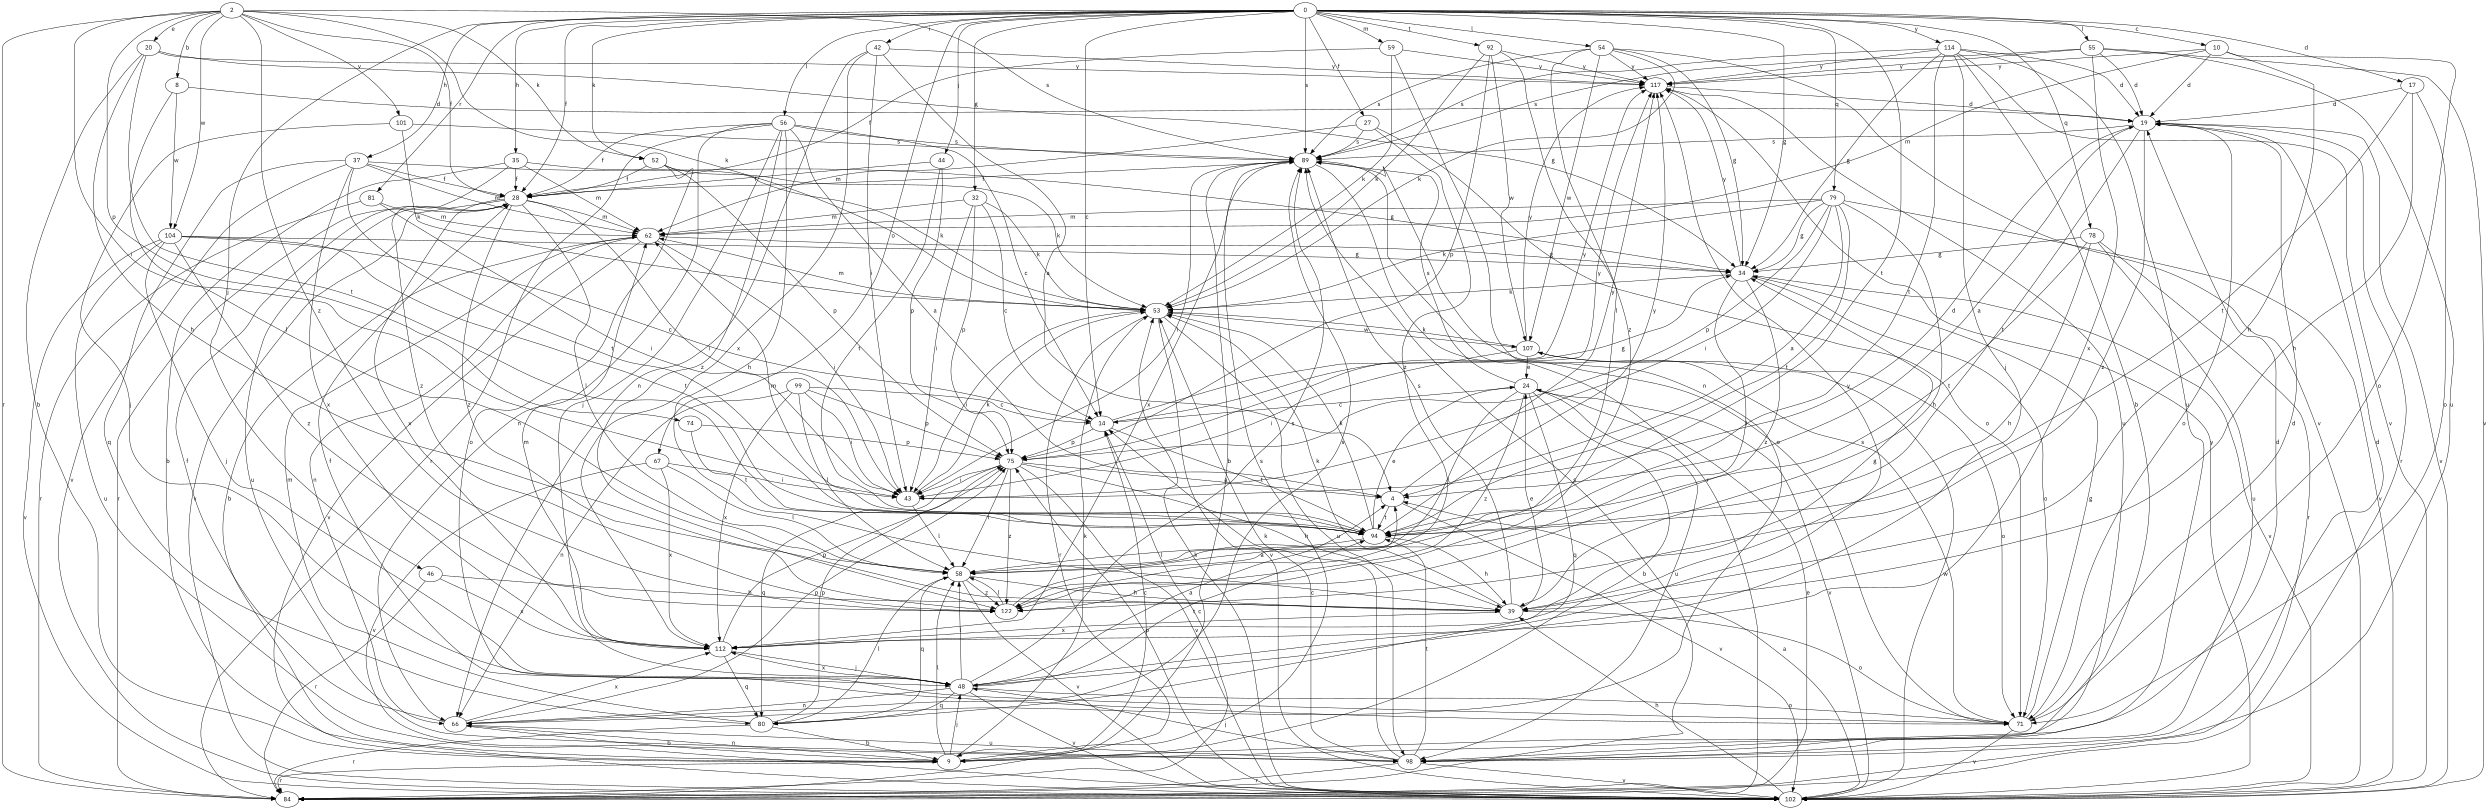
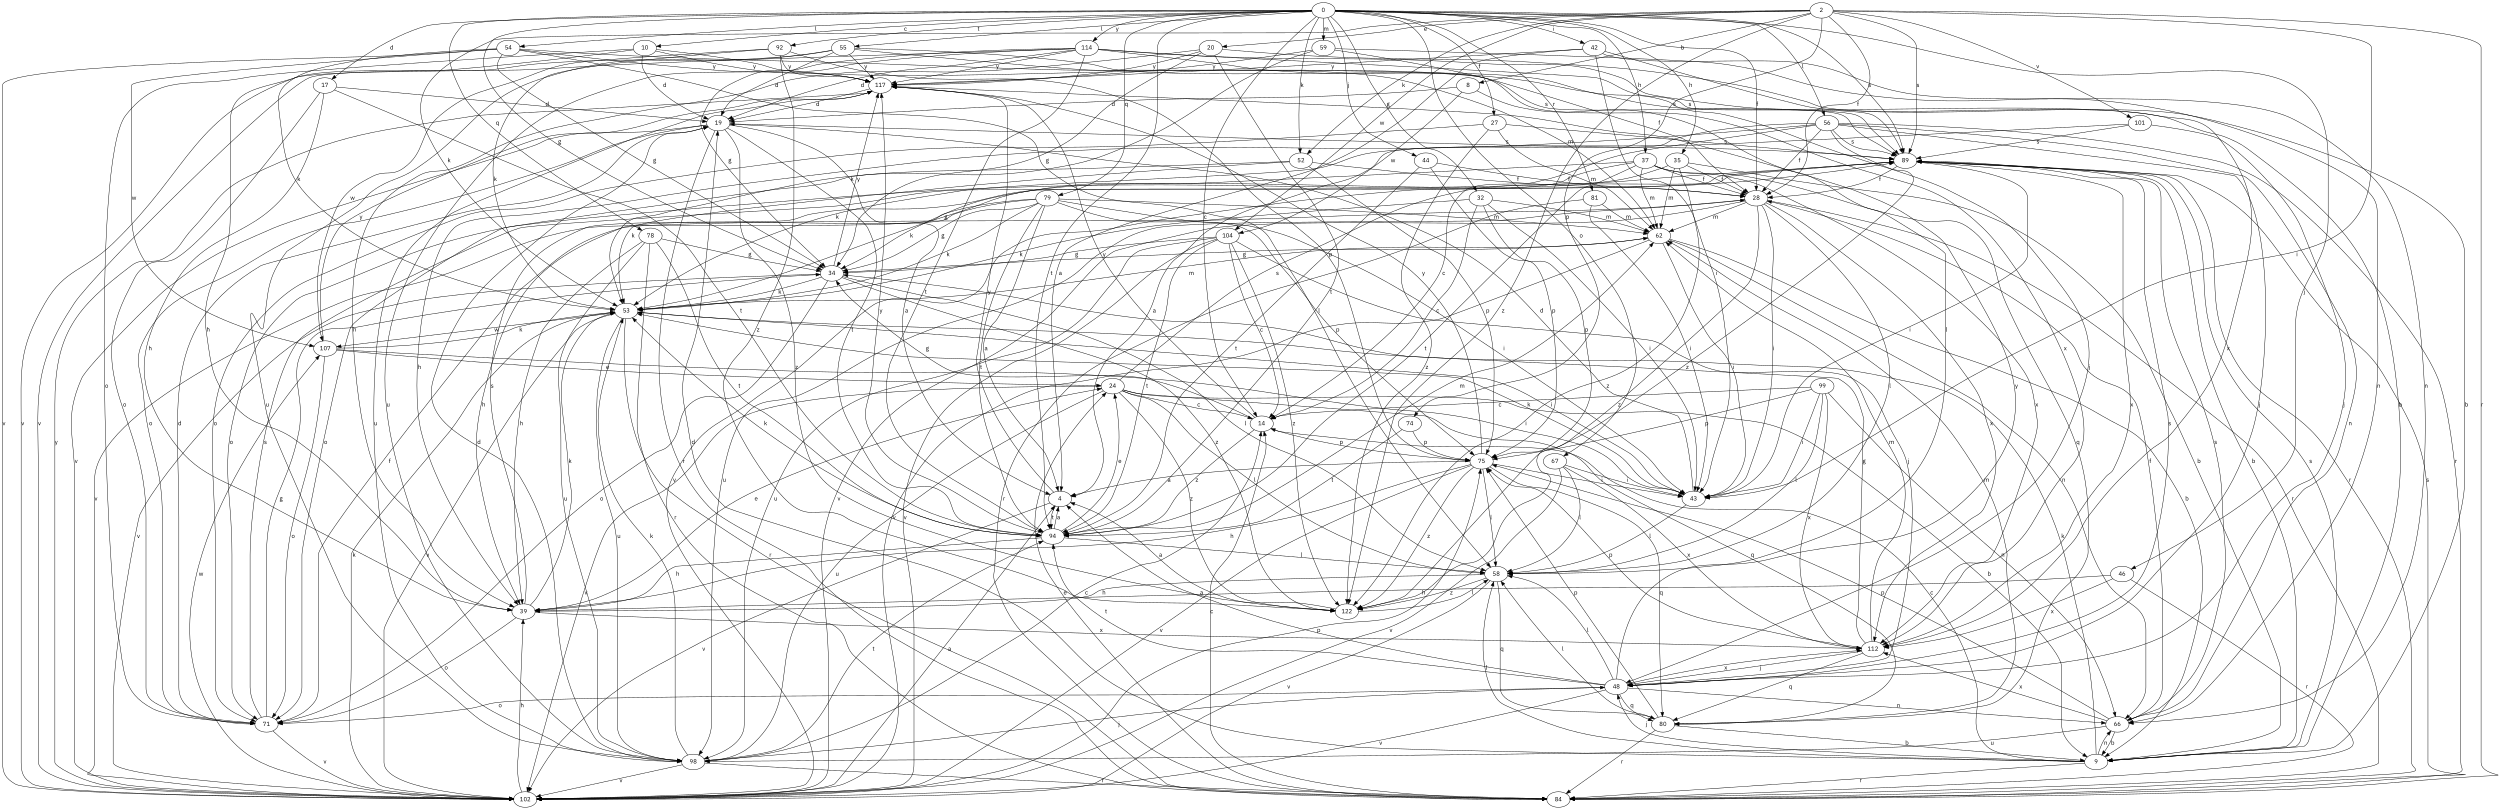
edge "14" -> "94": label "t" -> "z"
edge "94" -> "4": added, label "a"
